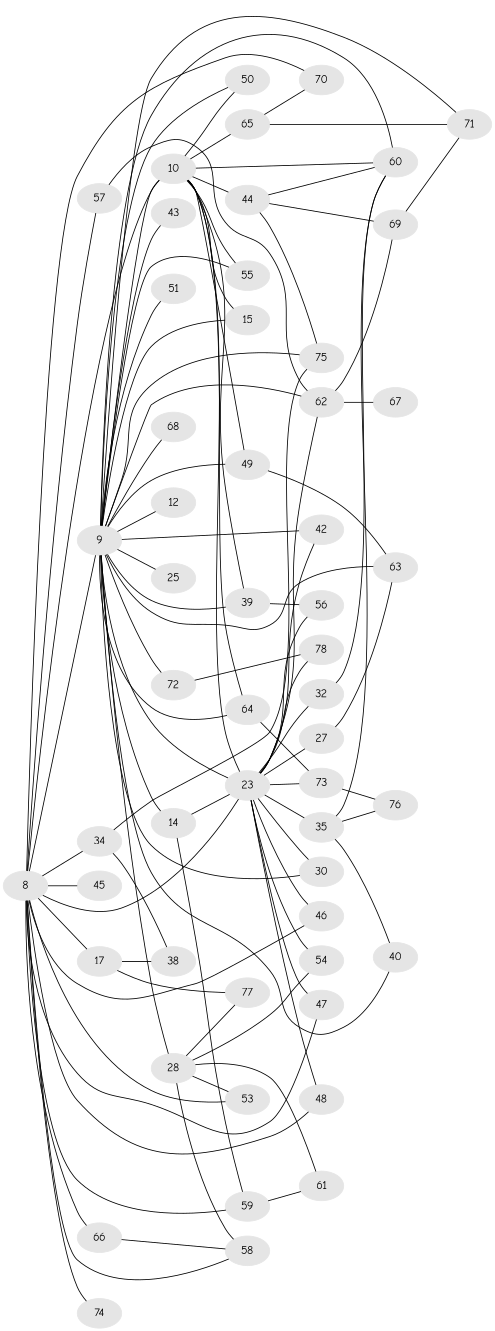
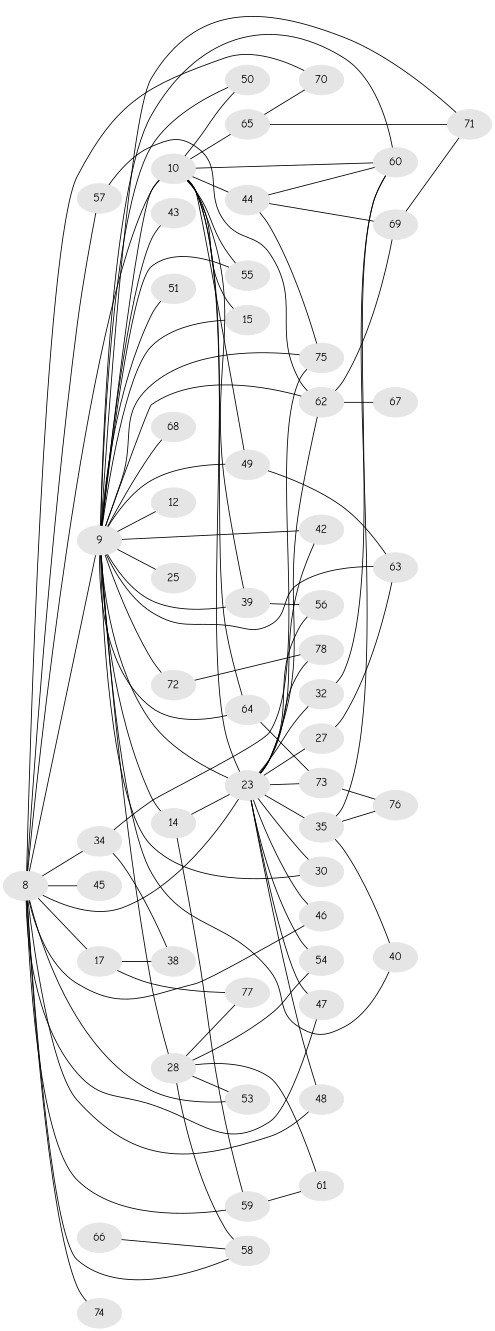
edge "8" -- "66": removed
